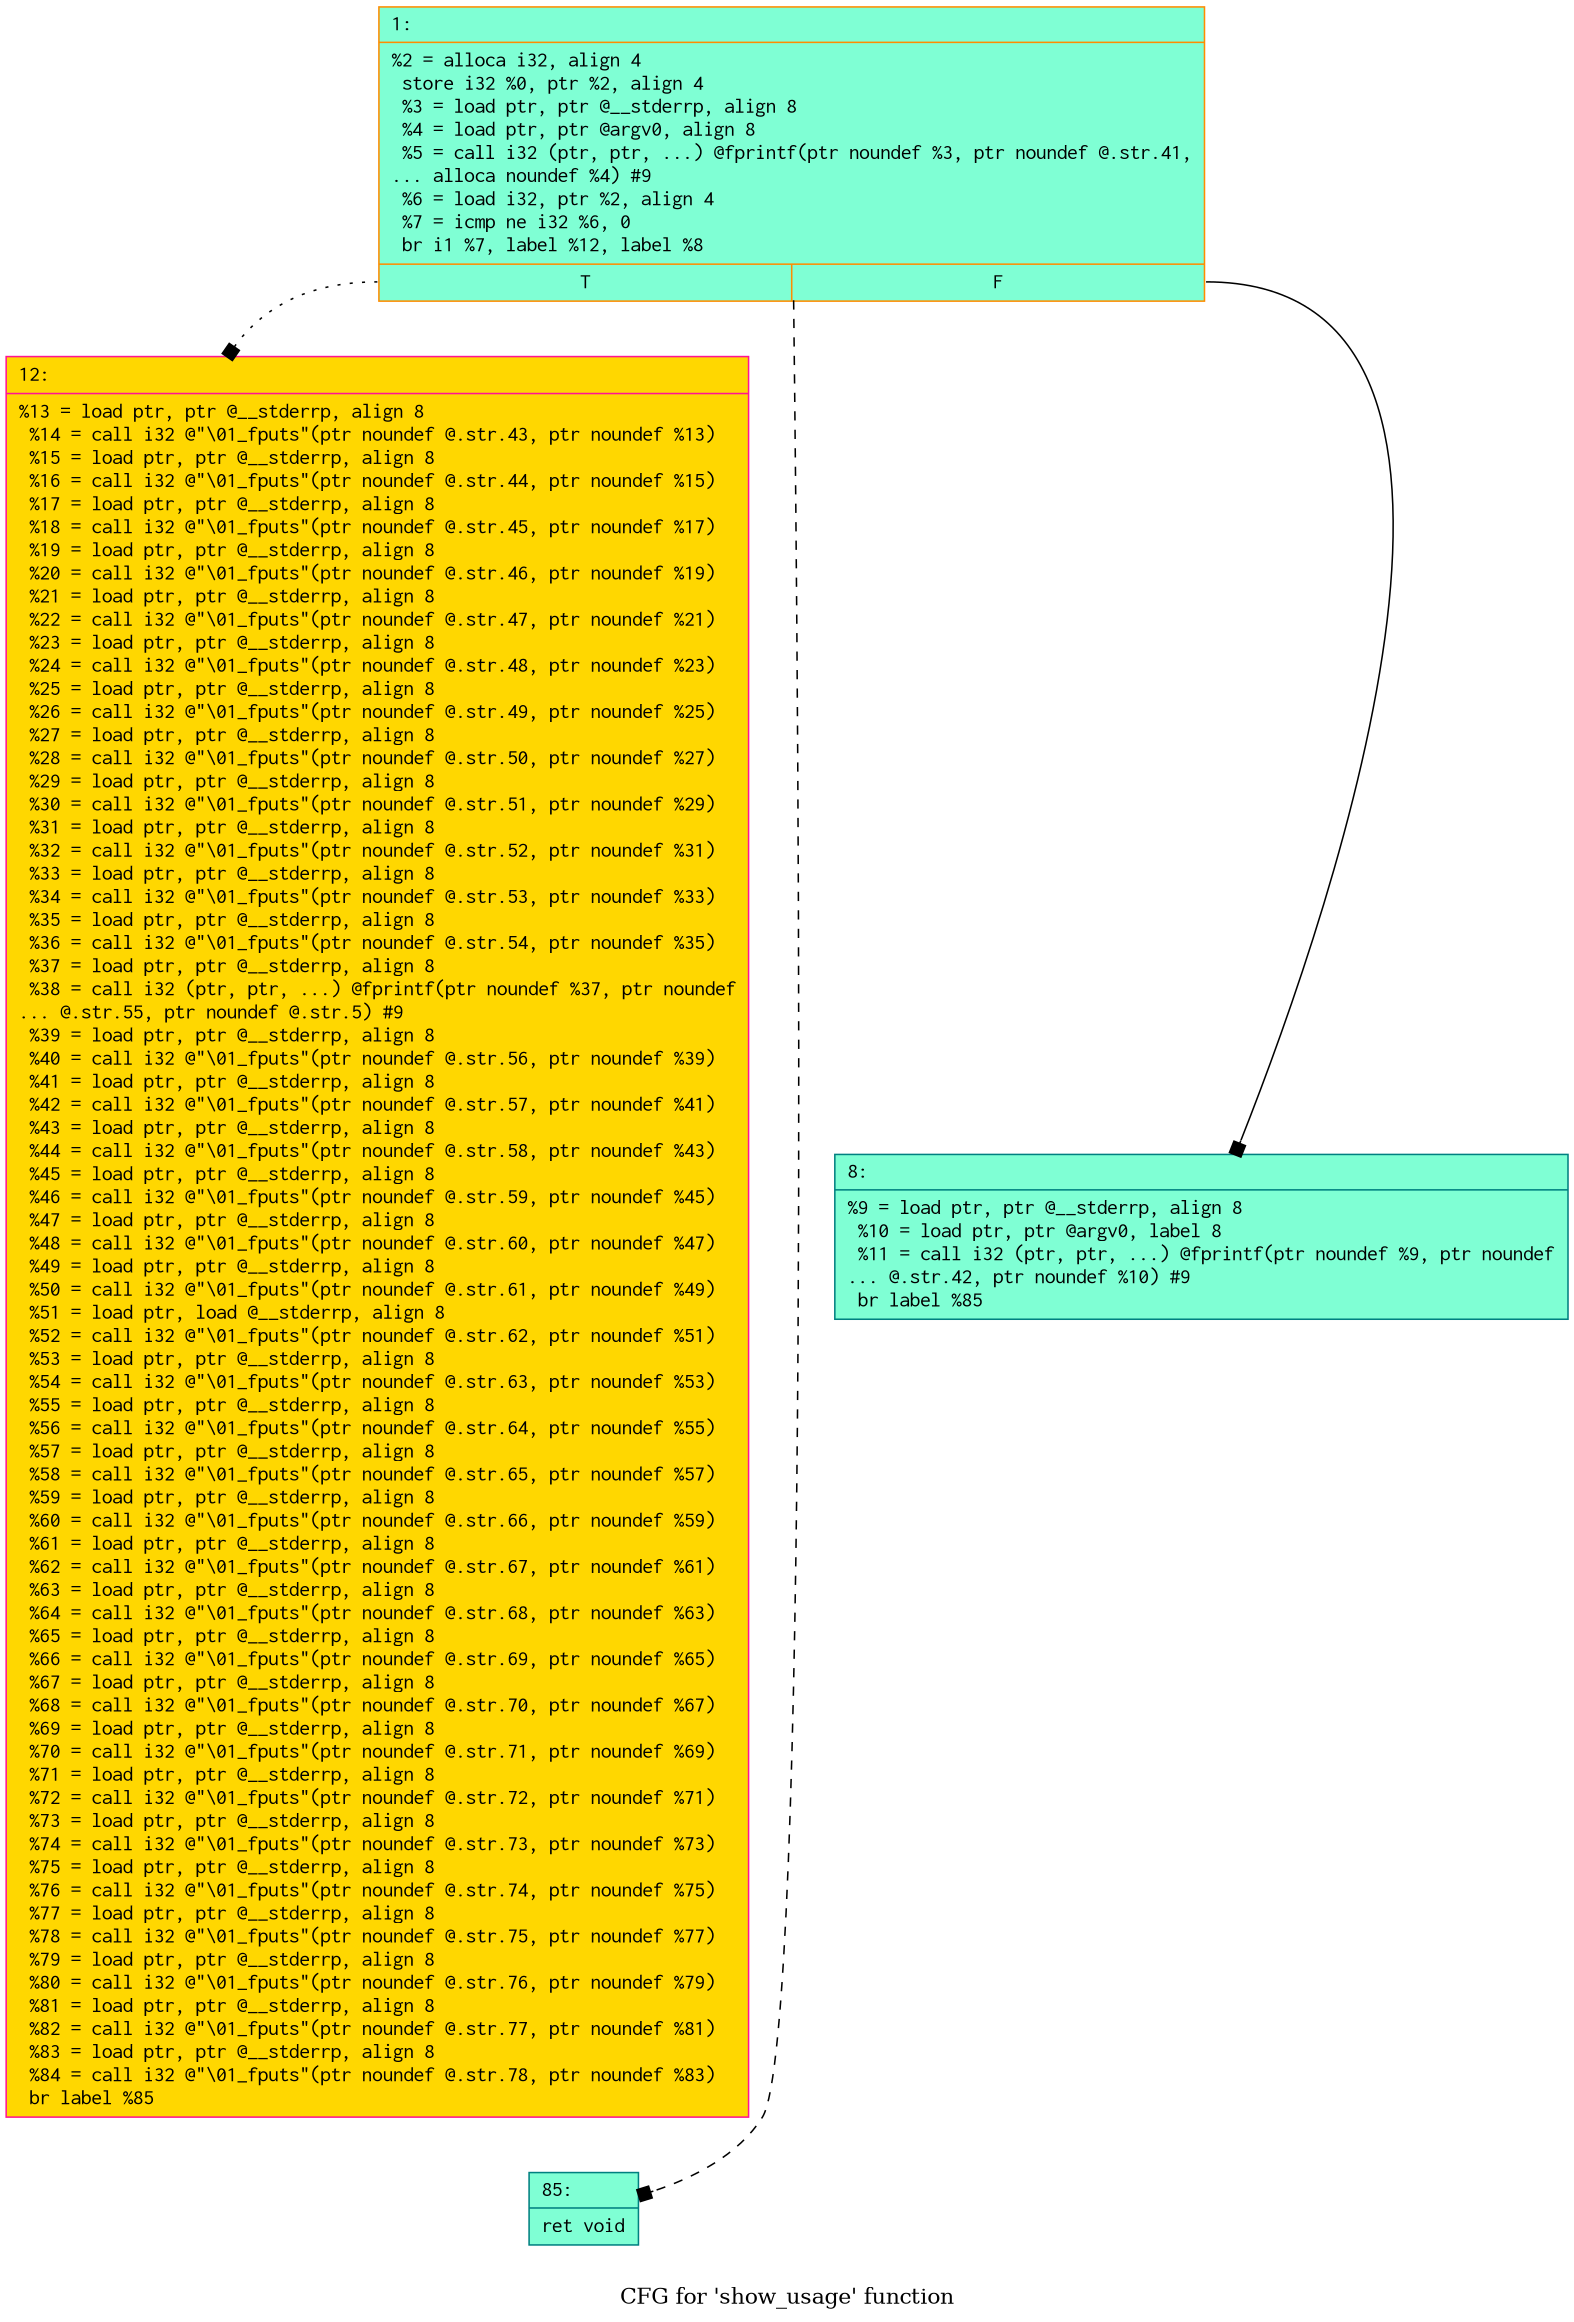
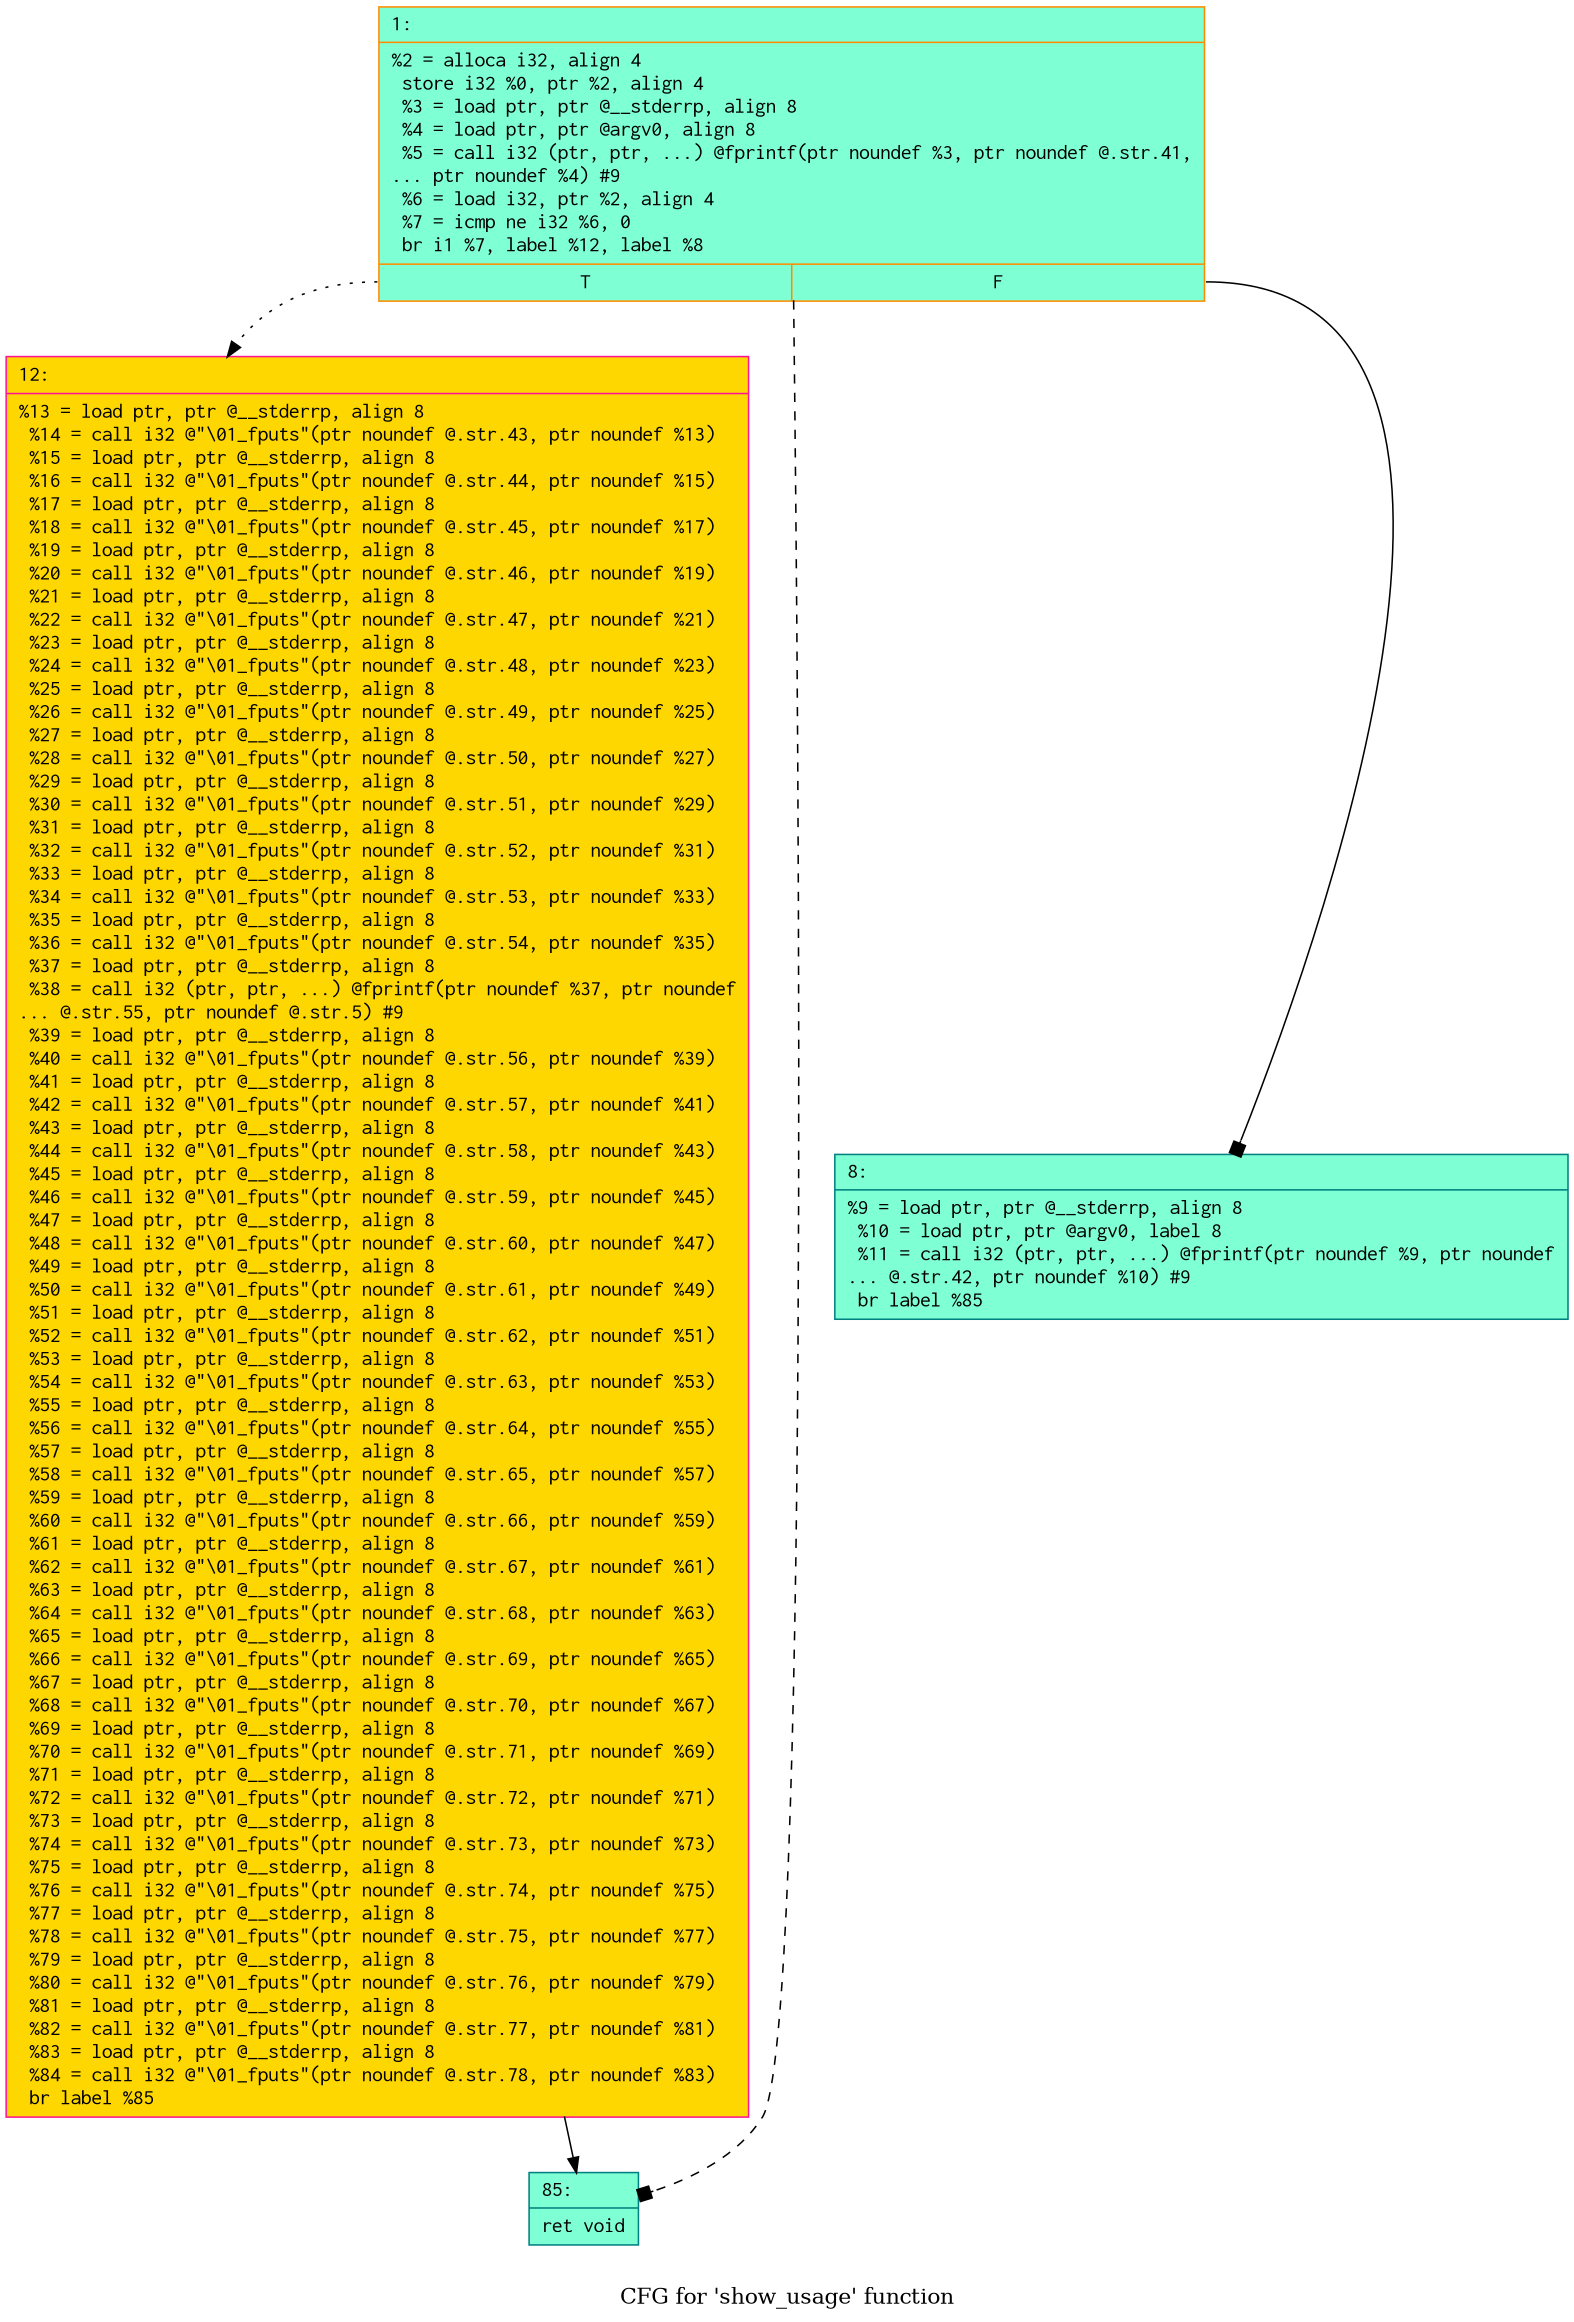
node "1:": text "... alloca noundef %4) #9" -> "... ptr noundef %4) #9"
edge "1:" -> "12:": arrowhead box -> normal
node "12:": text "%51 = load ptr, load @__stderrp, align 8" -> "%51 = load ptr, ptr @__stderrp, align 8"
edge "12:" -> "85:": added
